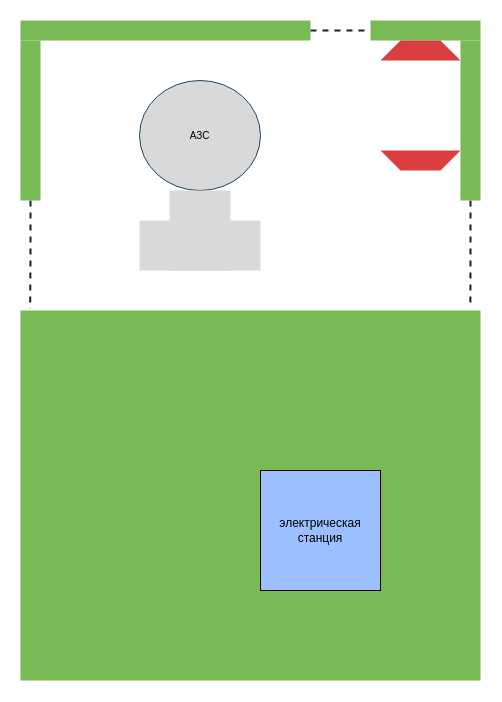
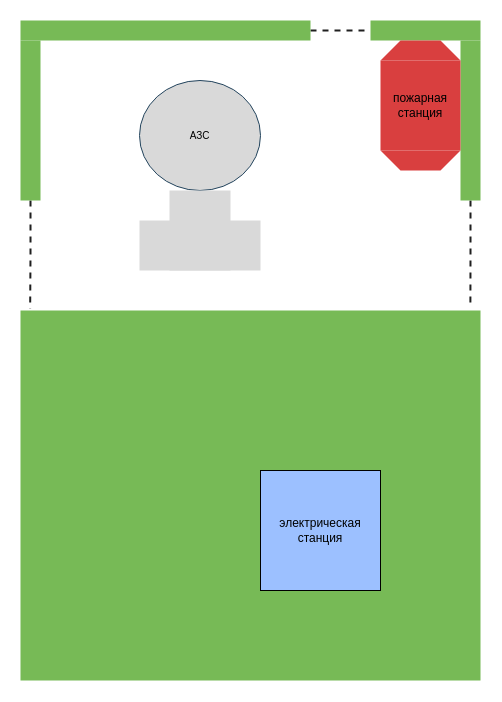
node "пожарная станция": added
